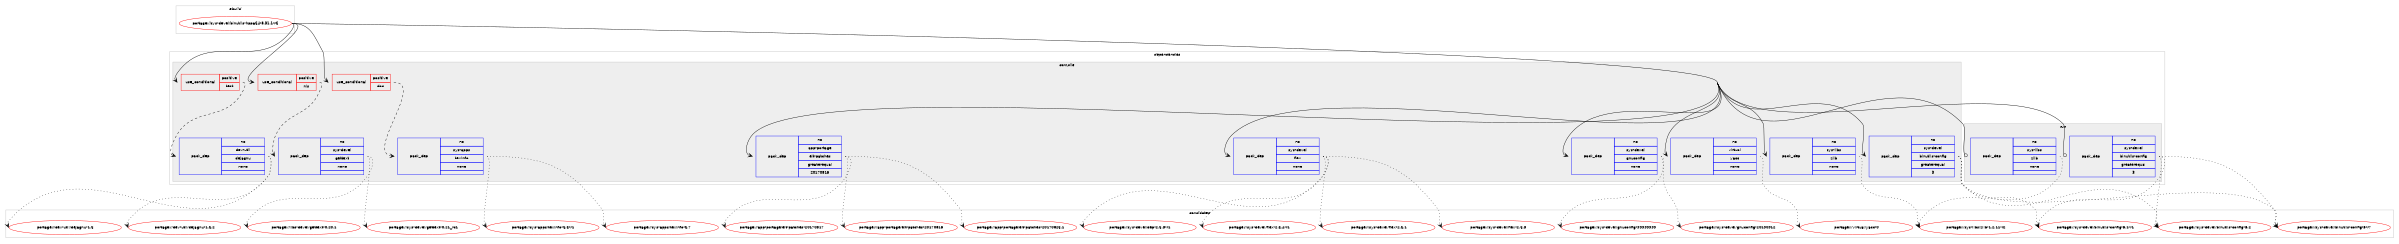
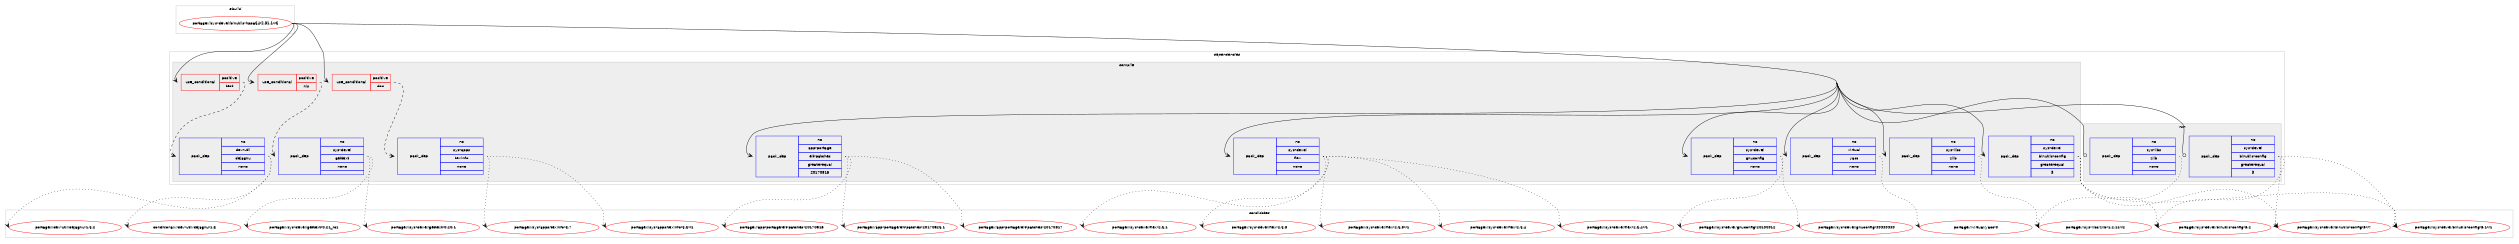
node "portage://sys-devel/binutils-hppa64-8.31.1-r6": label "portage://sys-devel/binutils-hppa64-8.31.1-r6" -> "portage://sys-devel/binutils-hppa64-2.31.1-r6"
node "portage://dev-util/dejagnu-1.6": label "portage://dev-util/dejagnu-1.6" -> "conditional://dev-util/dejagnu-1.6"
node "portage://libs-devel/gettext-0.20.1": label "portage://libs-devel/gettext-0.20.1" -> "portage://sys-devel/gettext-0.20.1"
node "portage://sys-devel/dep-2.6.3-r1": label "portage://sys-devel/dep-2.6.3-r1" -> "portage://sys-devel/flex-2.6.3-r1"
node "portage://sys-devel/flex-2.6.4": added
